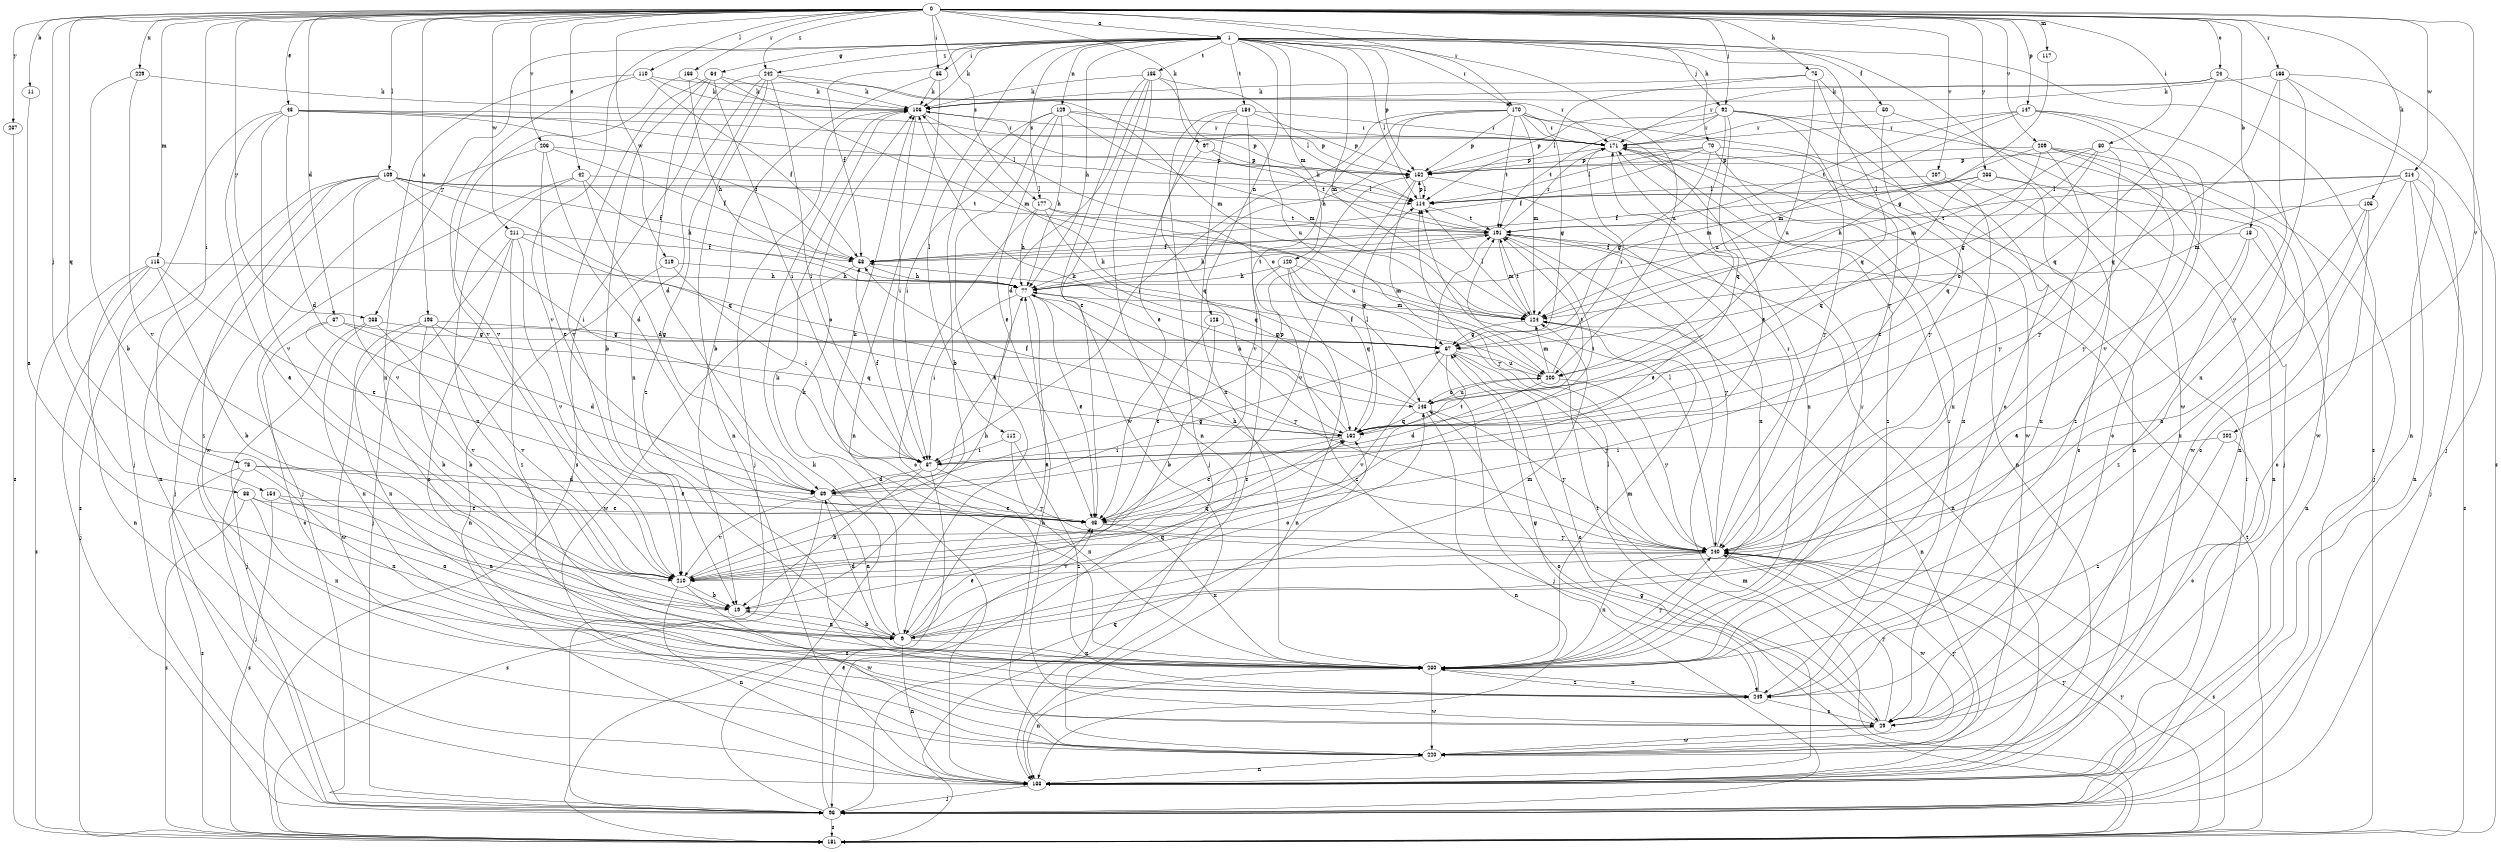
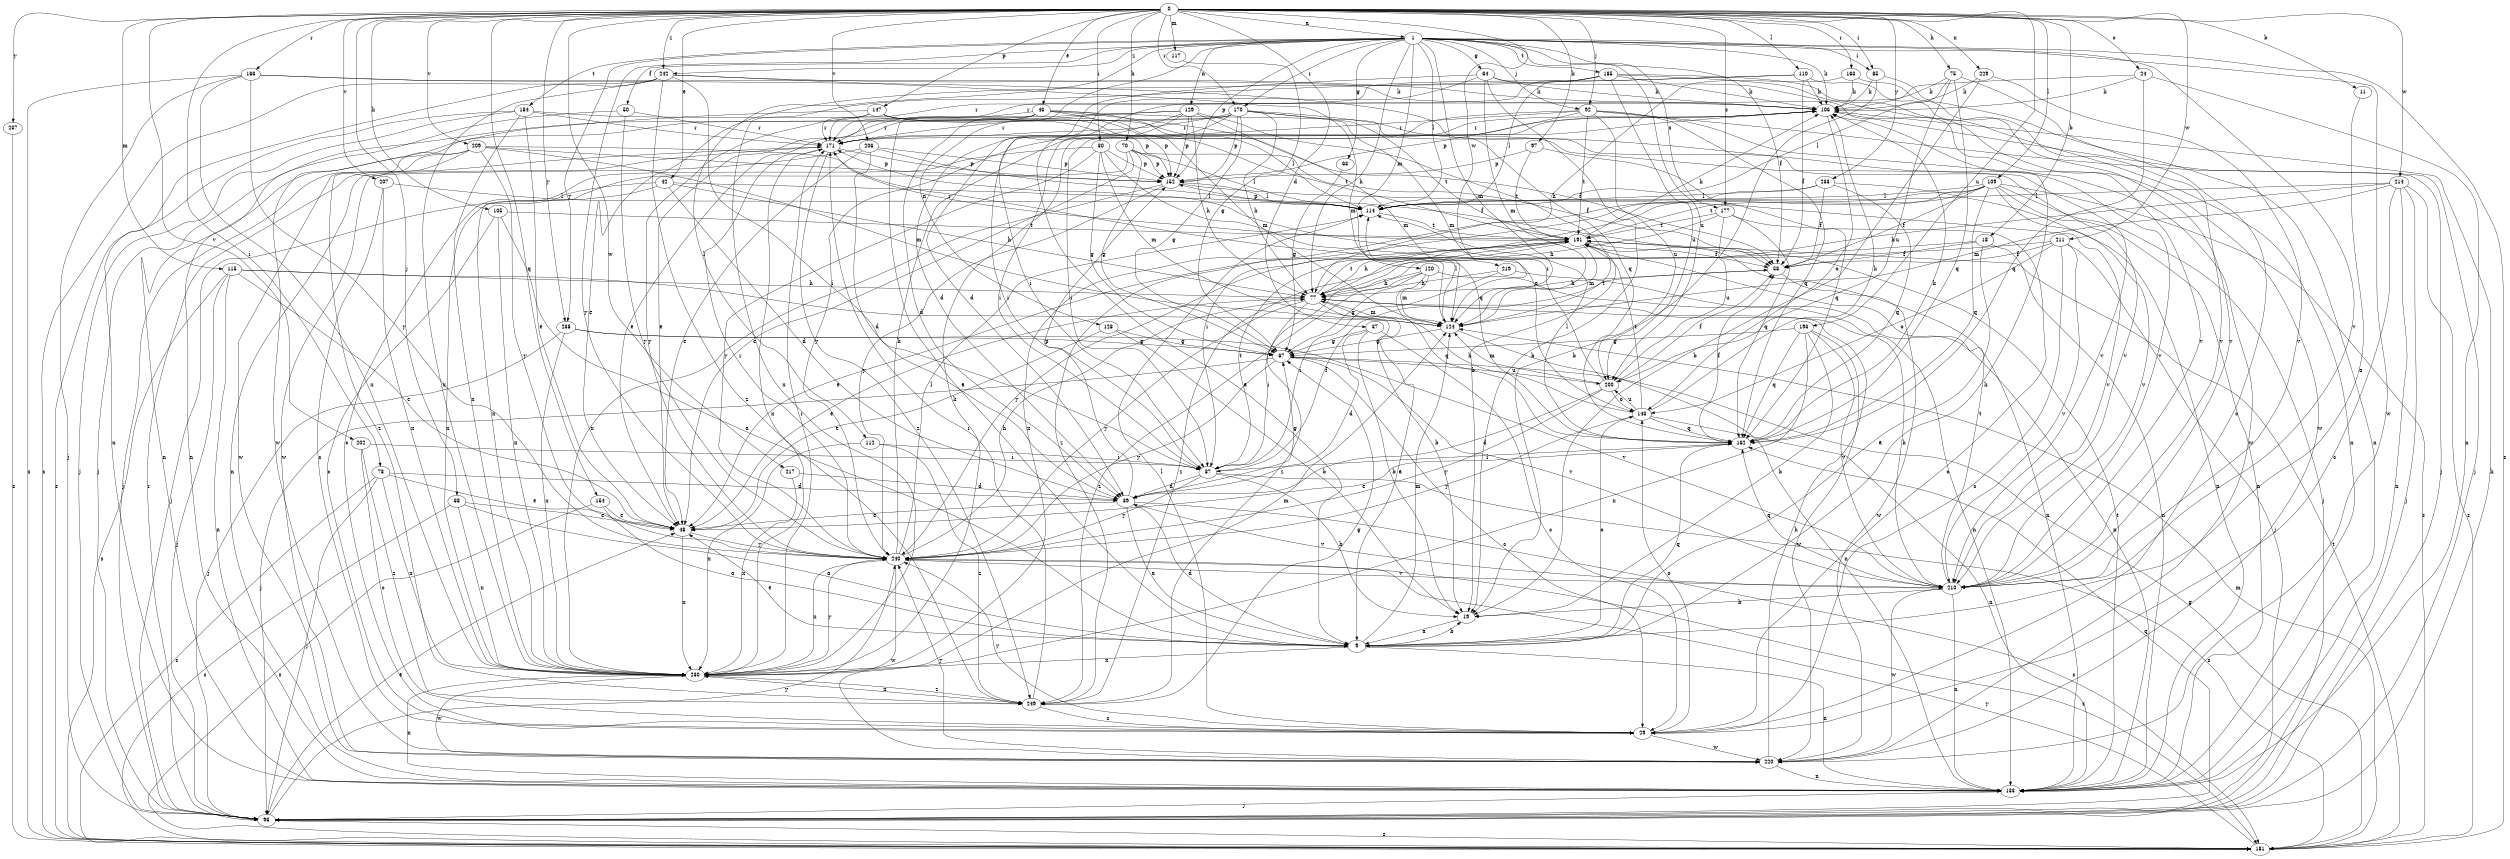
node "63": added
node "217": added
